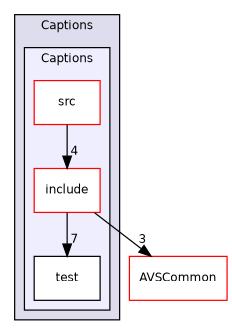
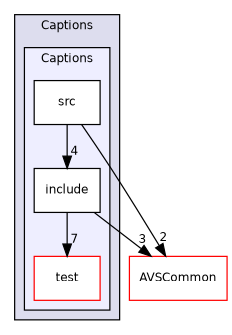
node "src": color red -> black
node "include": color red -> black
edge "src" -> "AVSCommon": added
node "test": color black -> red
